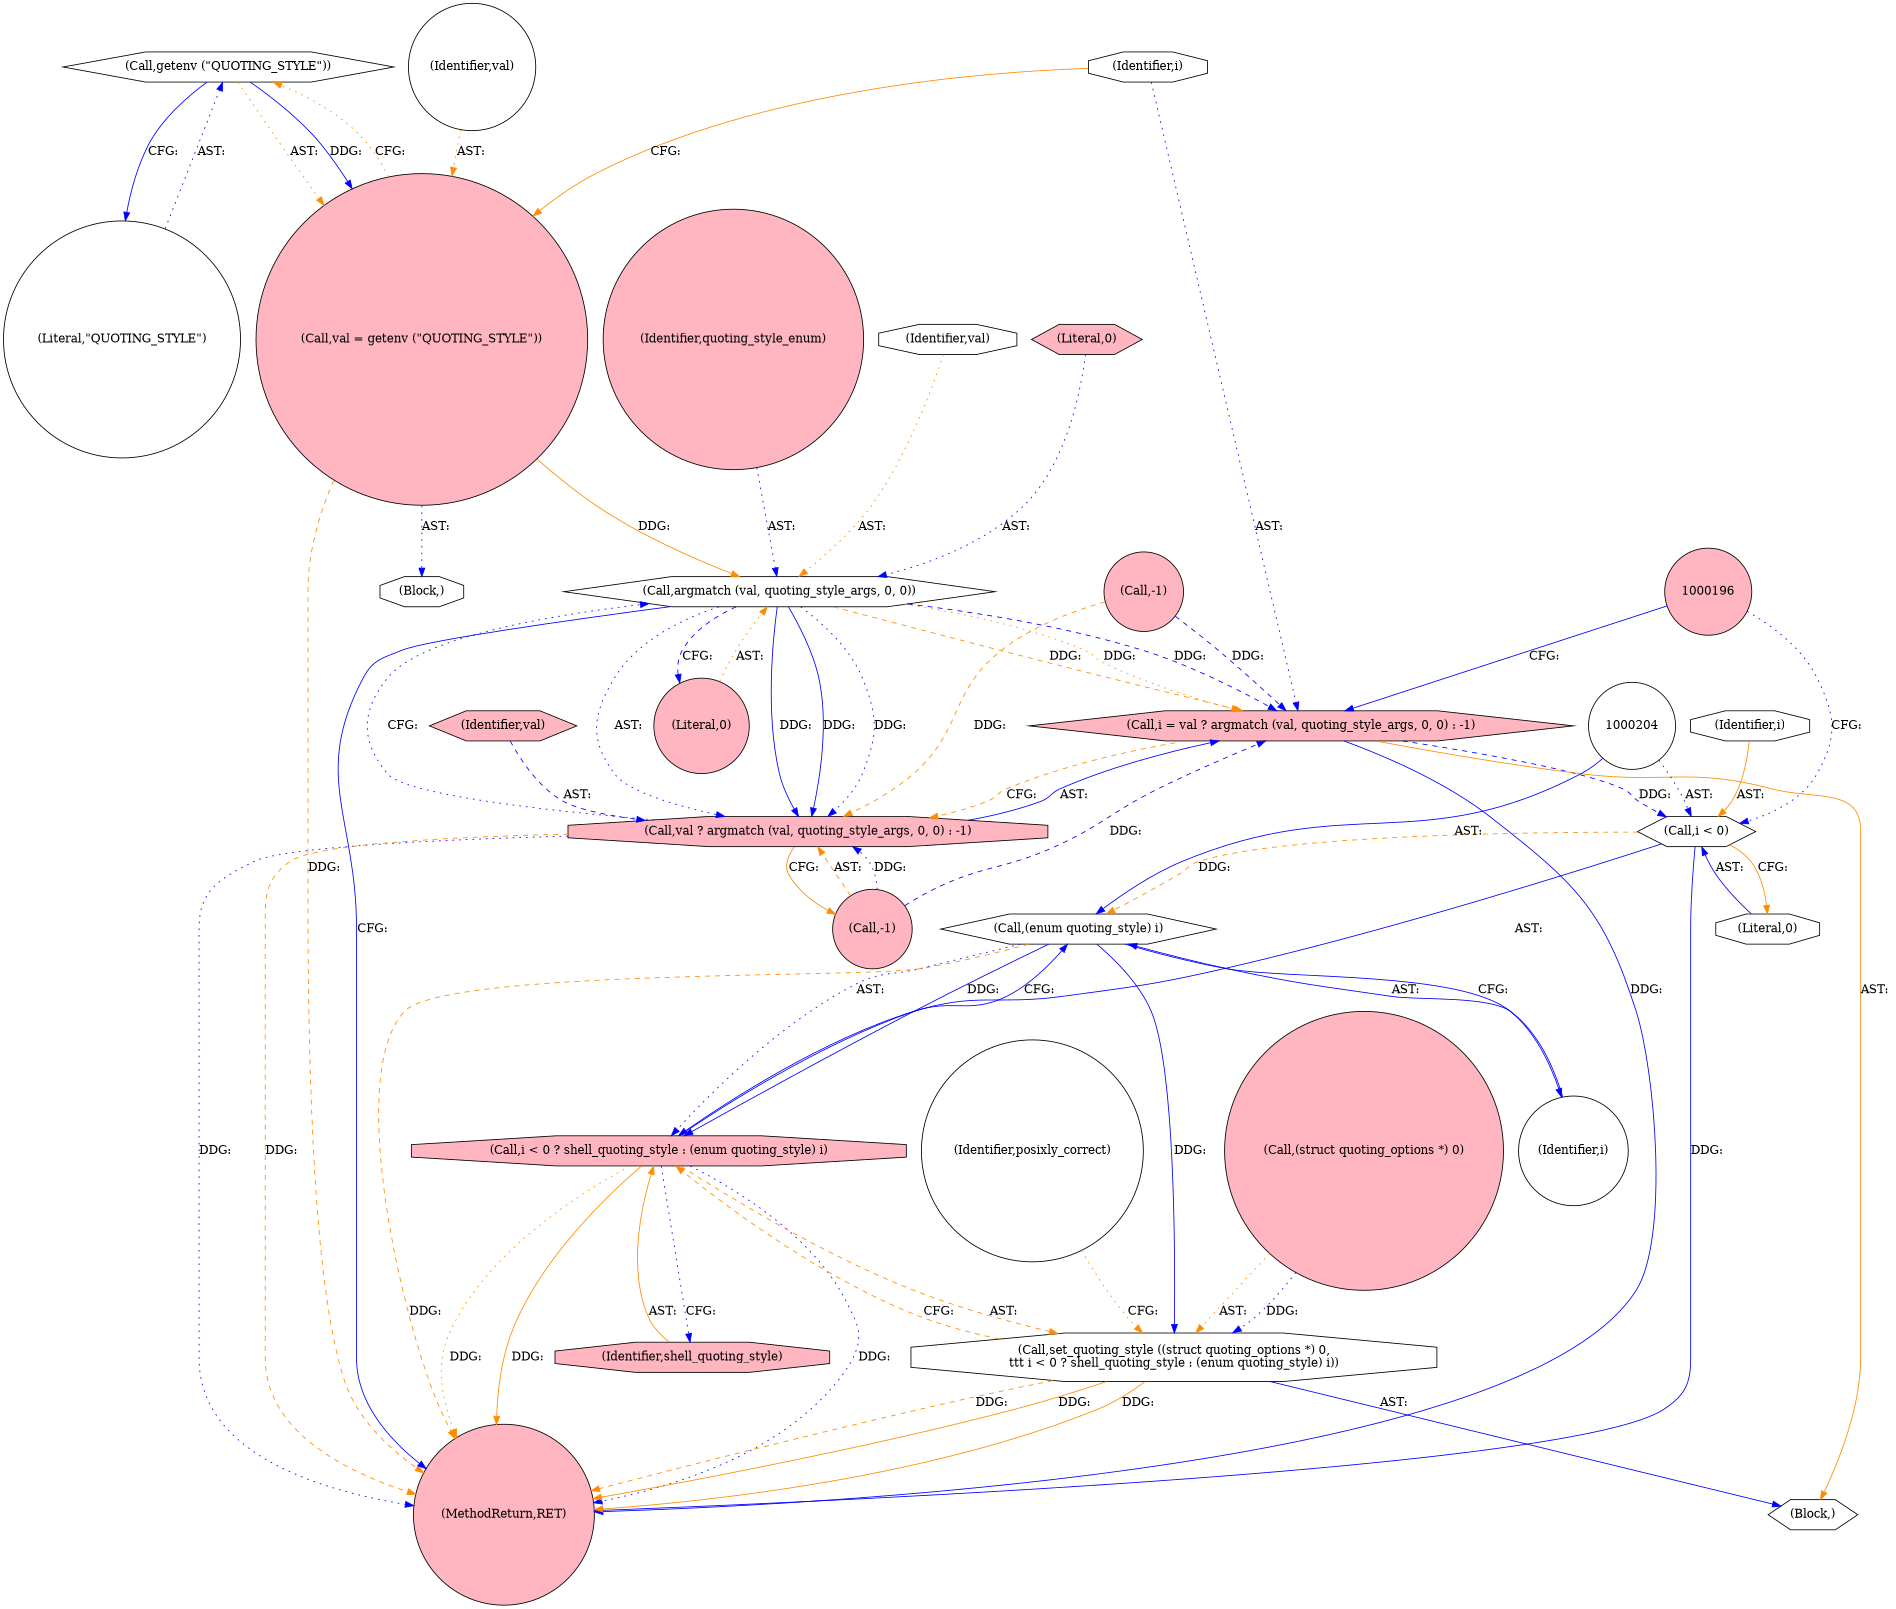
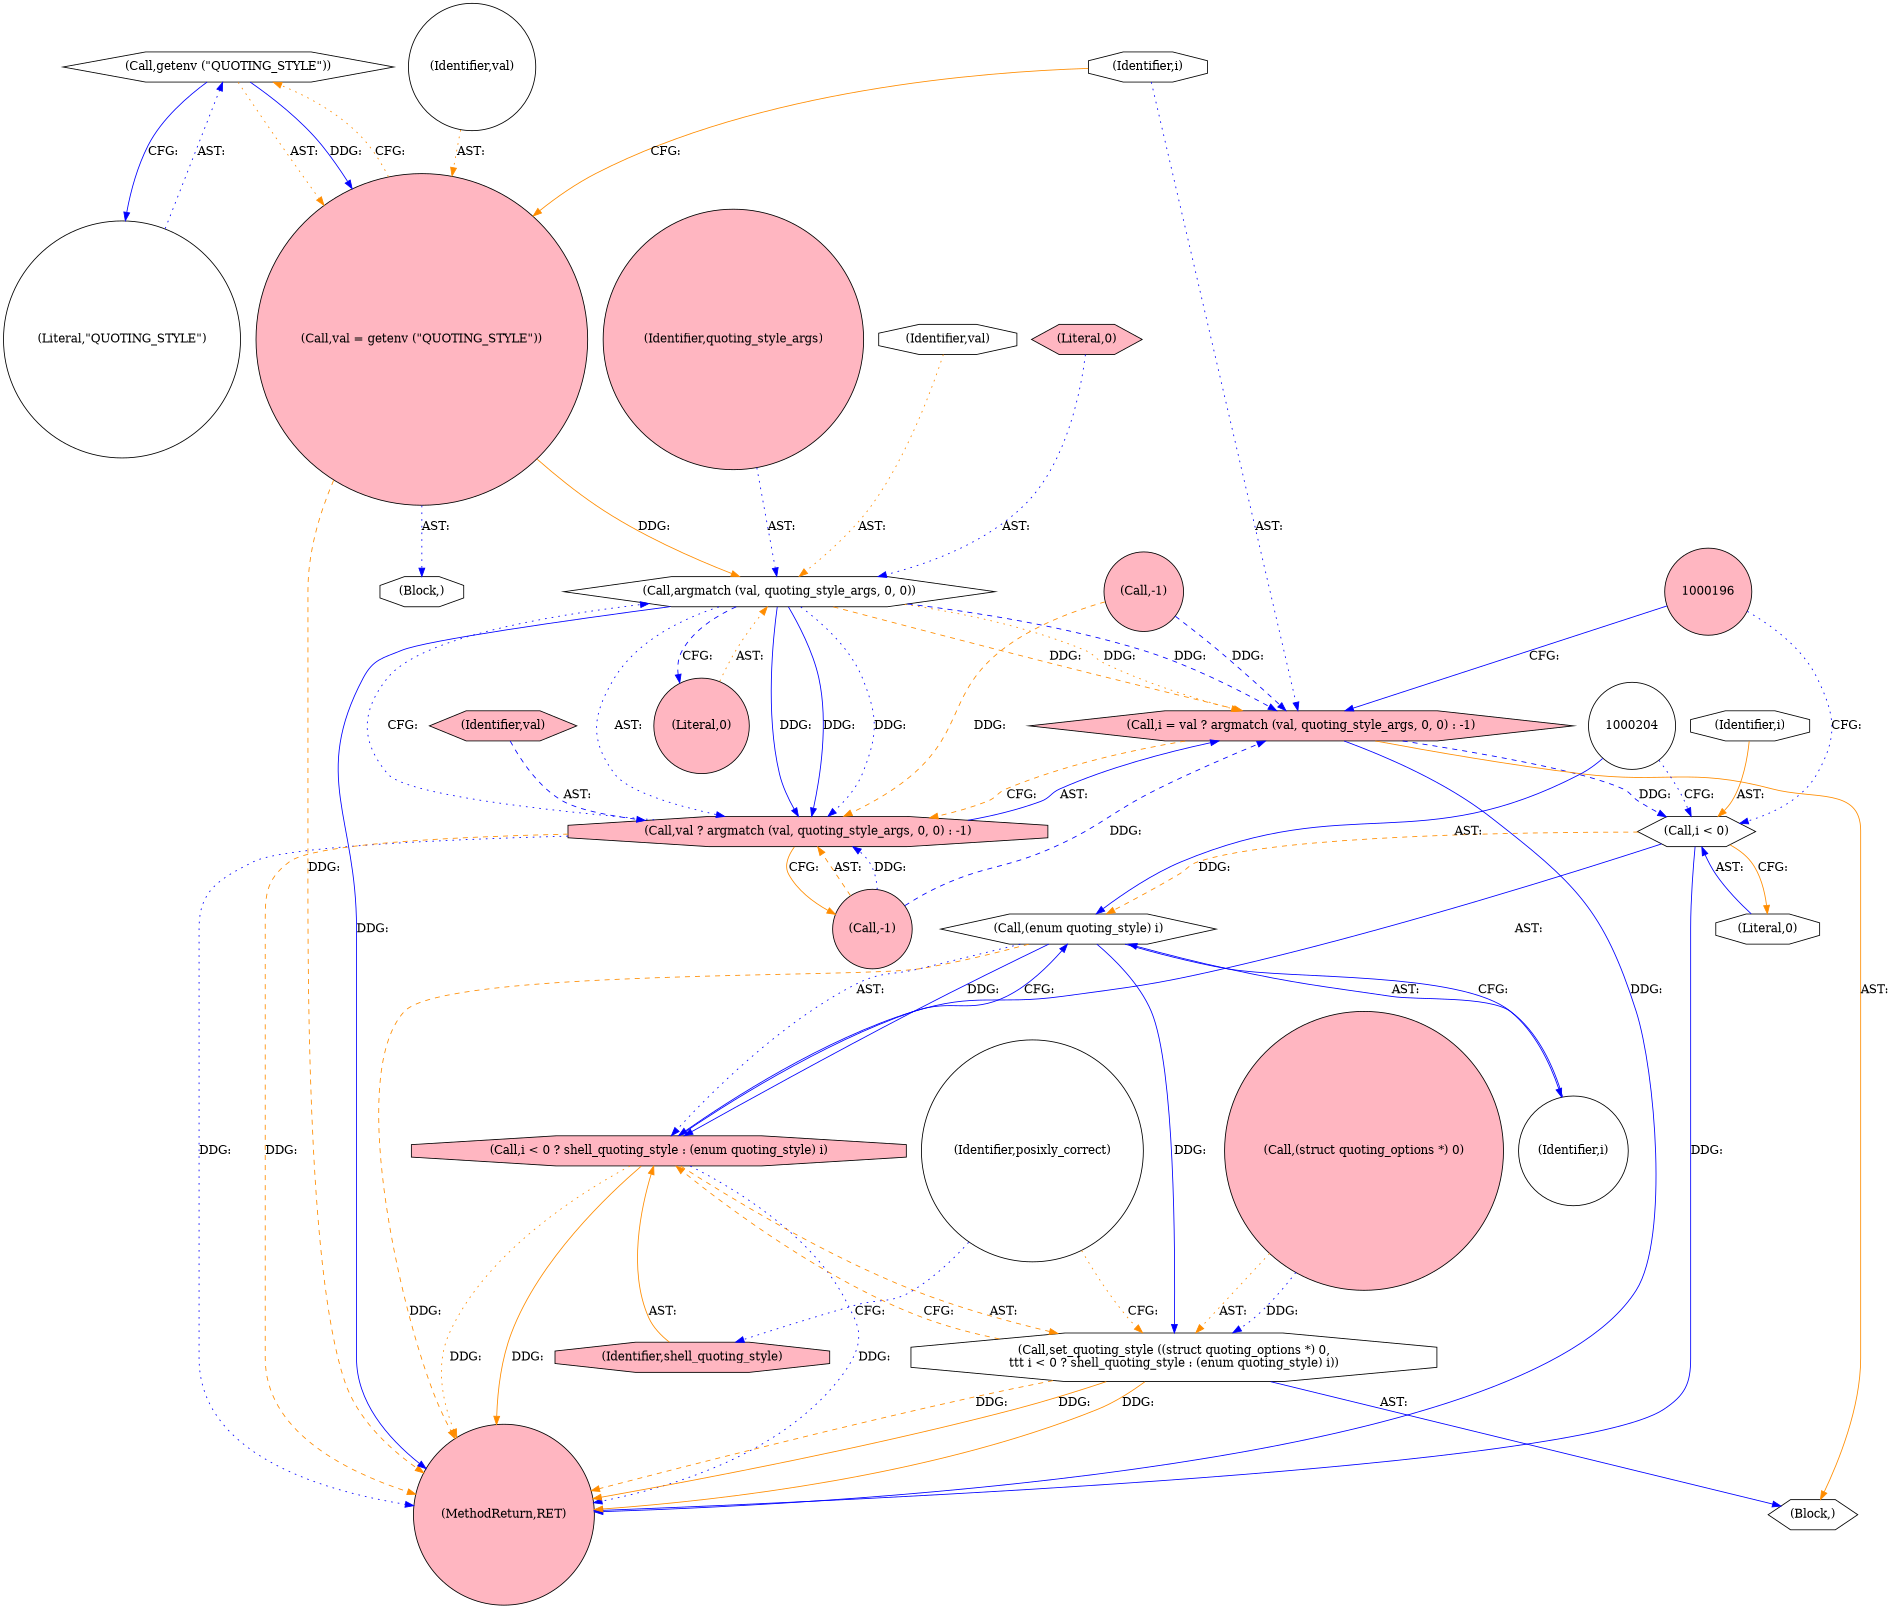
node "(Identifier,quoting_style_enum)": label "(Identifier,quoting_style_enum)" -> "(Identifier,quoting_style_args)"
edge "1000204" -> "(Call,i < 0)": label "AST: " -> "CFG: "
edge "(Call,argmatch (val, quoting_style_args, 0, 0))" -> "(MethodReturn,RET)": label "CFG: " -> "DDG: "
edge "(Call,i < 0 ? shell_quoting_style : (enum quoting_style) i)" -> "(Identifier,shell_quoting_style)": now "(Identifier,posixly_correct)" -> "(Identifier,shell_quoting_style)"
